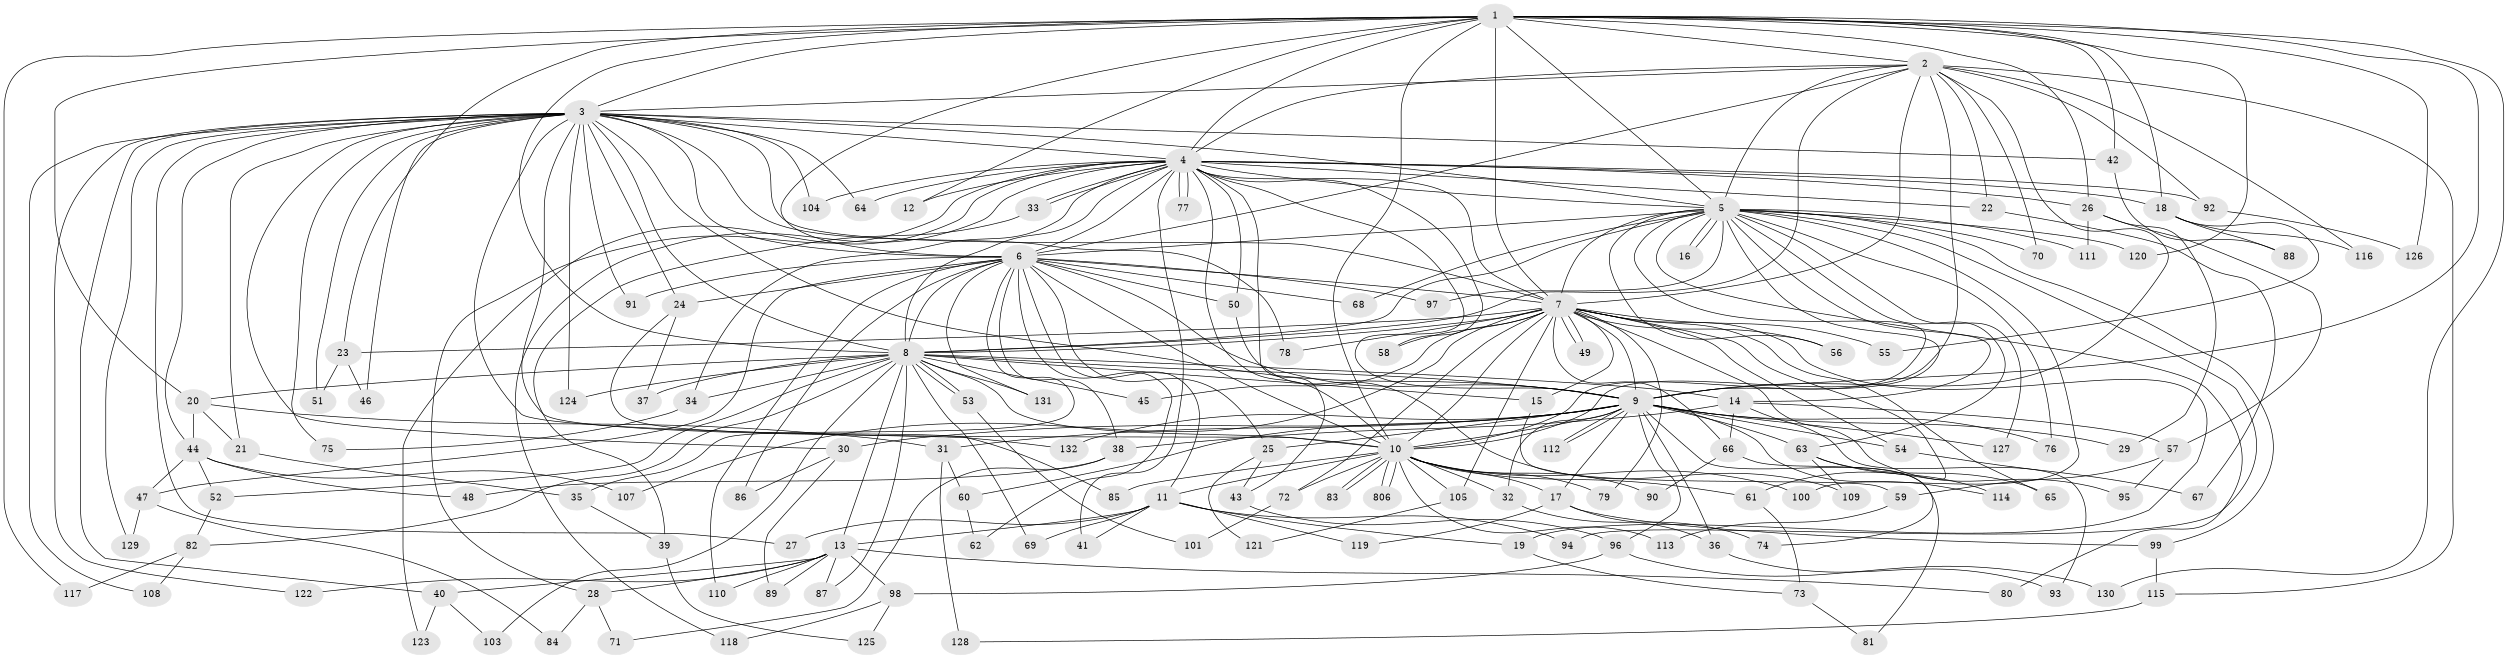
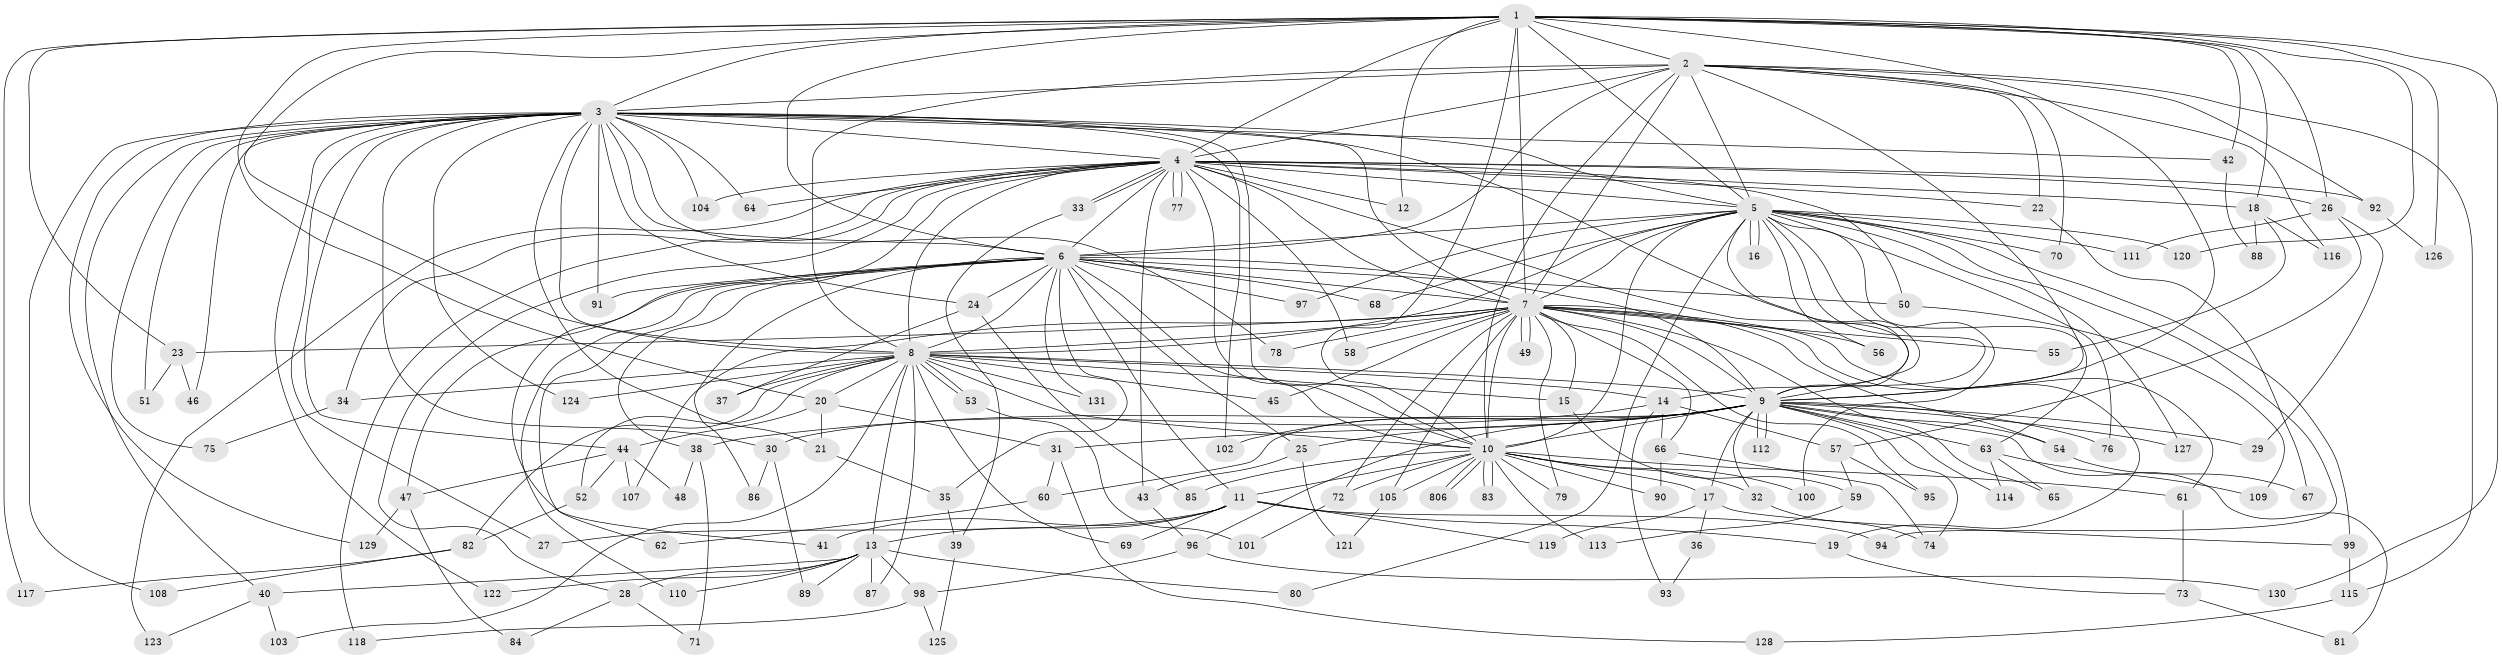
node "132": label "132" -> "102"
edge "9" -- "36": now "9" -- "74"
